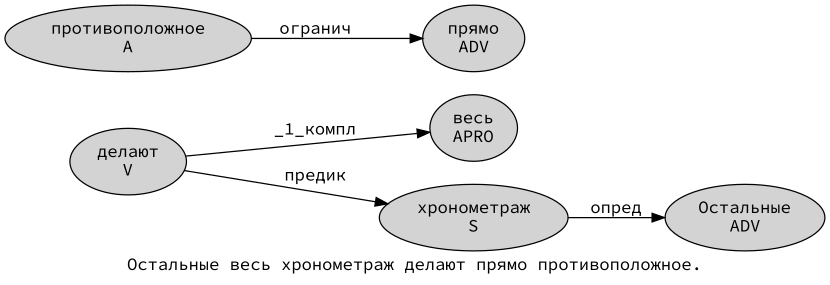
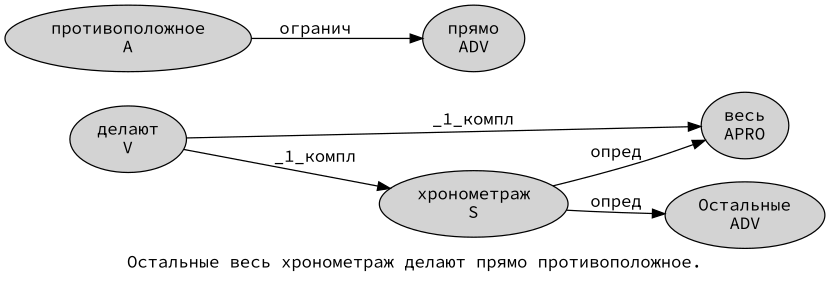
edge "хронометраж S" -> "весь APRO": added, label "опред"
edge "делают V" -> "хронометраж S": label "предик" -> "_1_компл"
